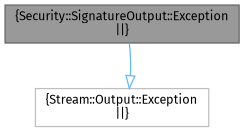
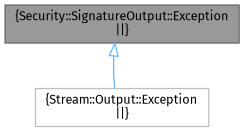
edge "{Security::SignatureOutput::Exception ||}" -> "{Stream::Output::Exception ||}": reversed
